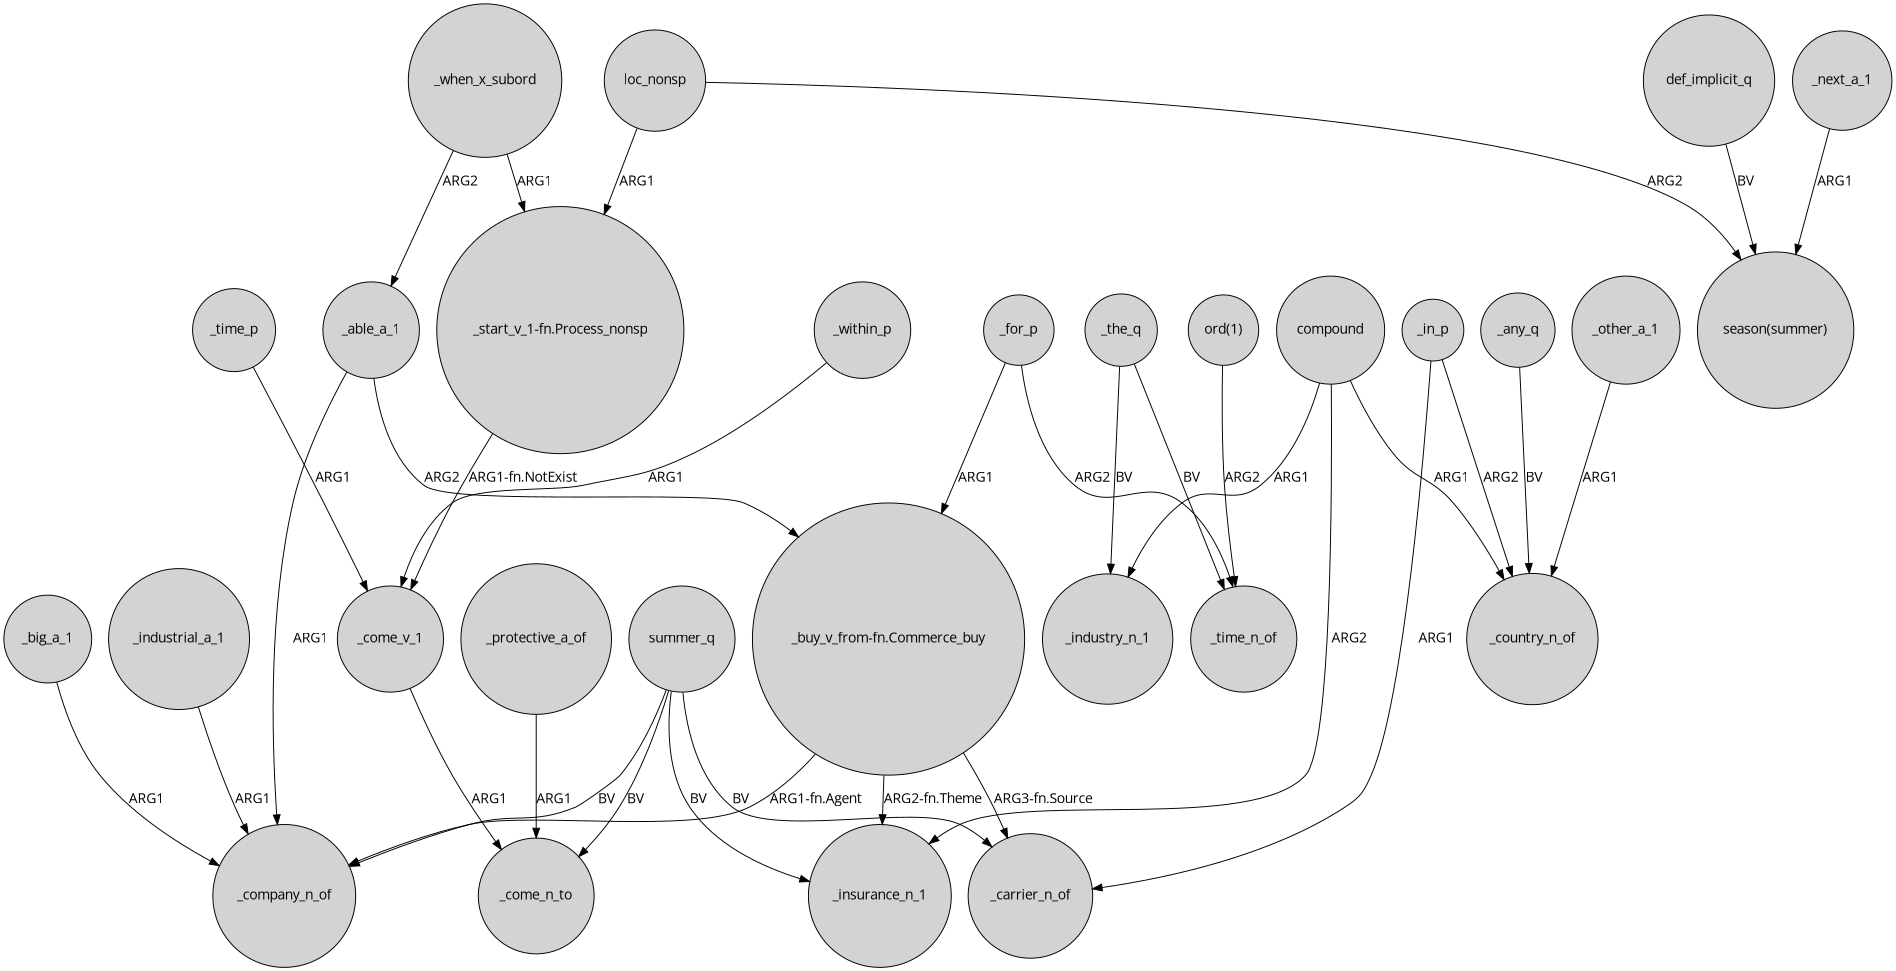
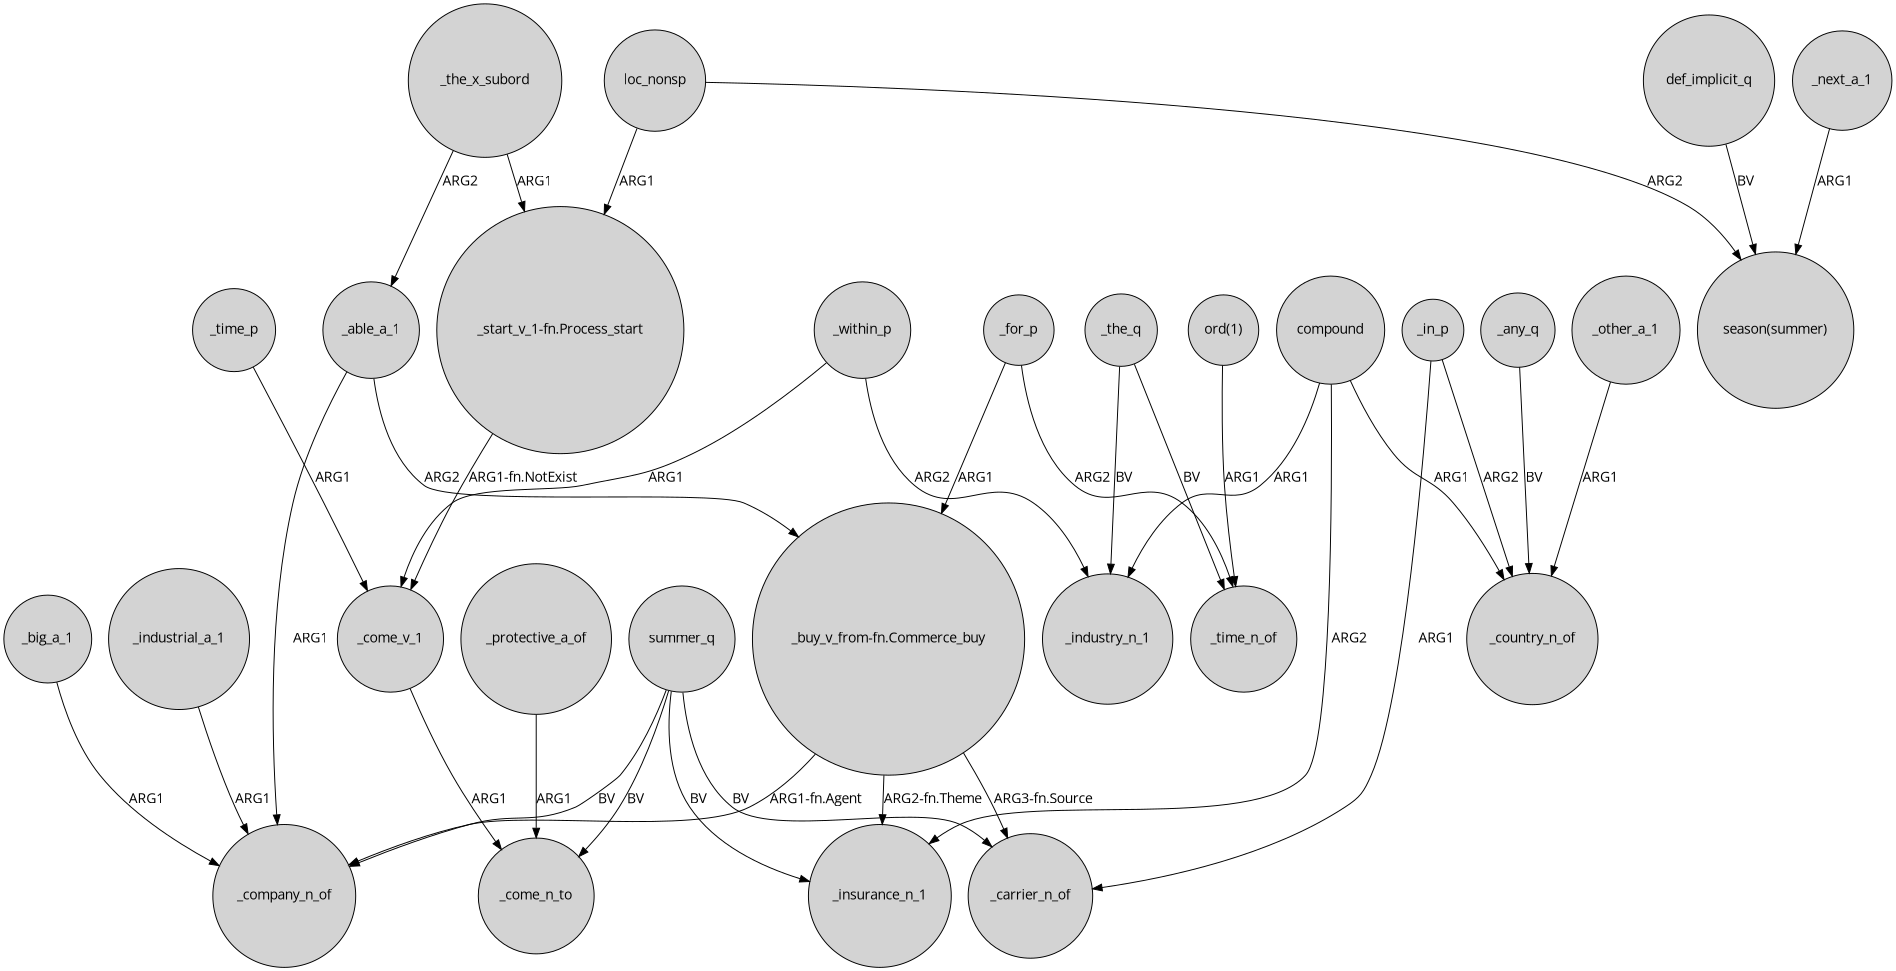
node "_when_x_subord": label "_when_x_subord" -> "_the_x_subord"
node "_start_v_1-fn.Process_nonsp": label "_start_v_1-fn.Process_nonsp" -> "_start_v_1-fn.Process_start"
edge "ord(1)" -> "_time_n_of": label "ARG2" -> "ARG1"
edge "_within_p" -> "_industry_n_1": added, label "ARG2"
